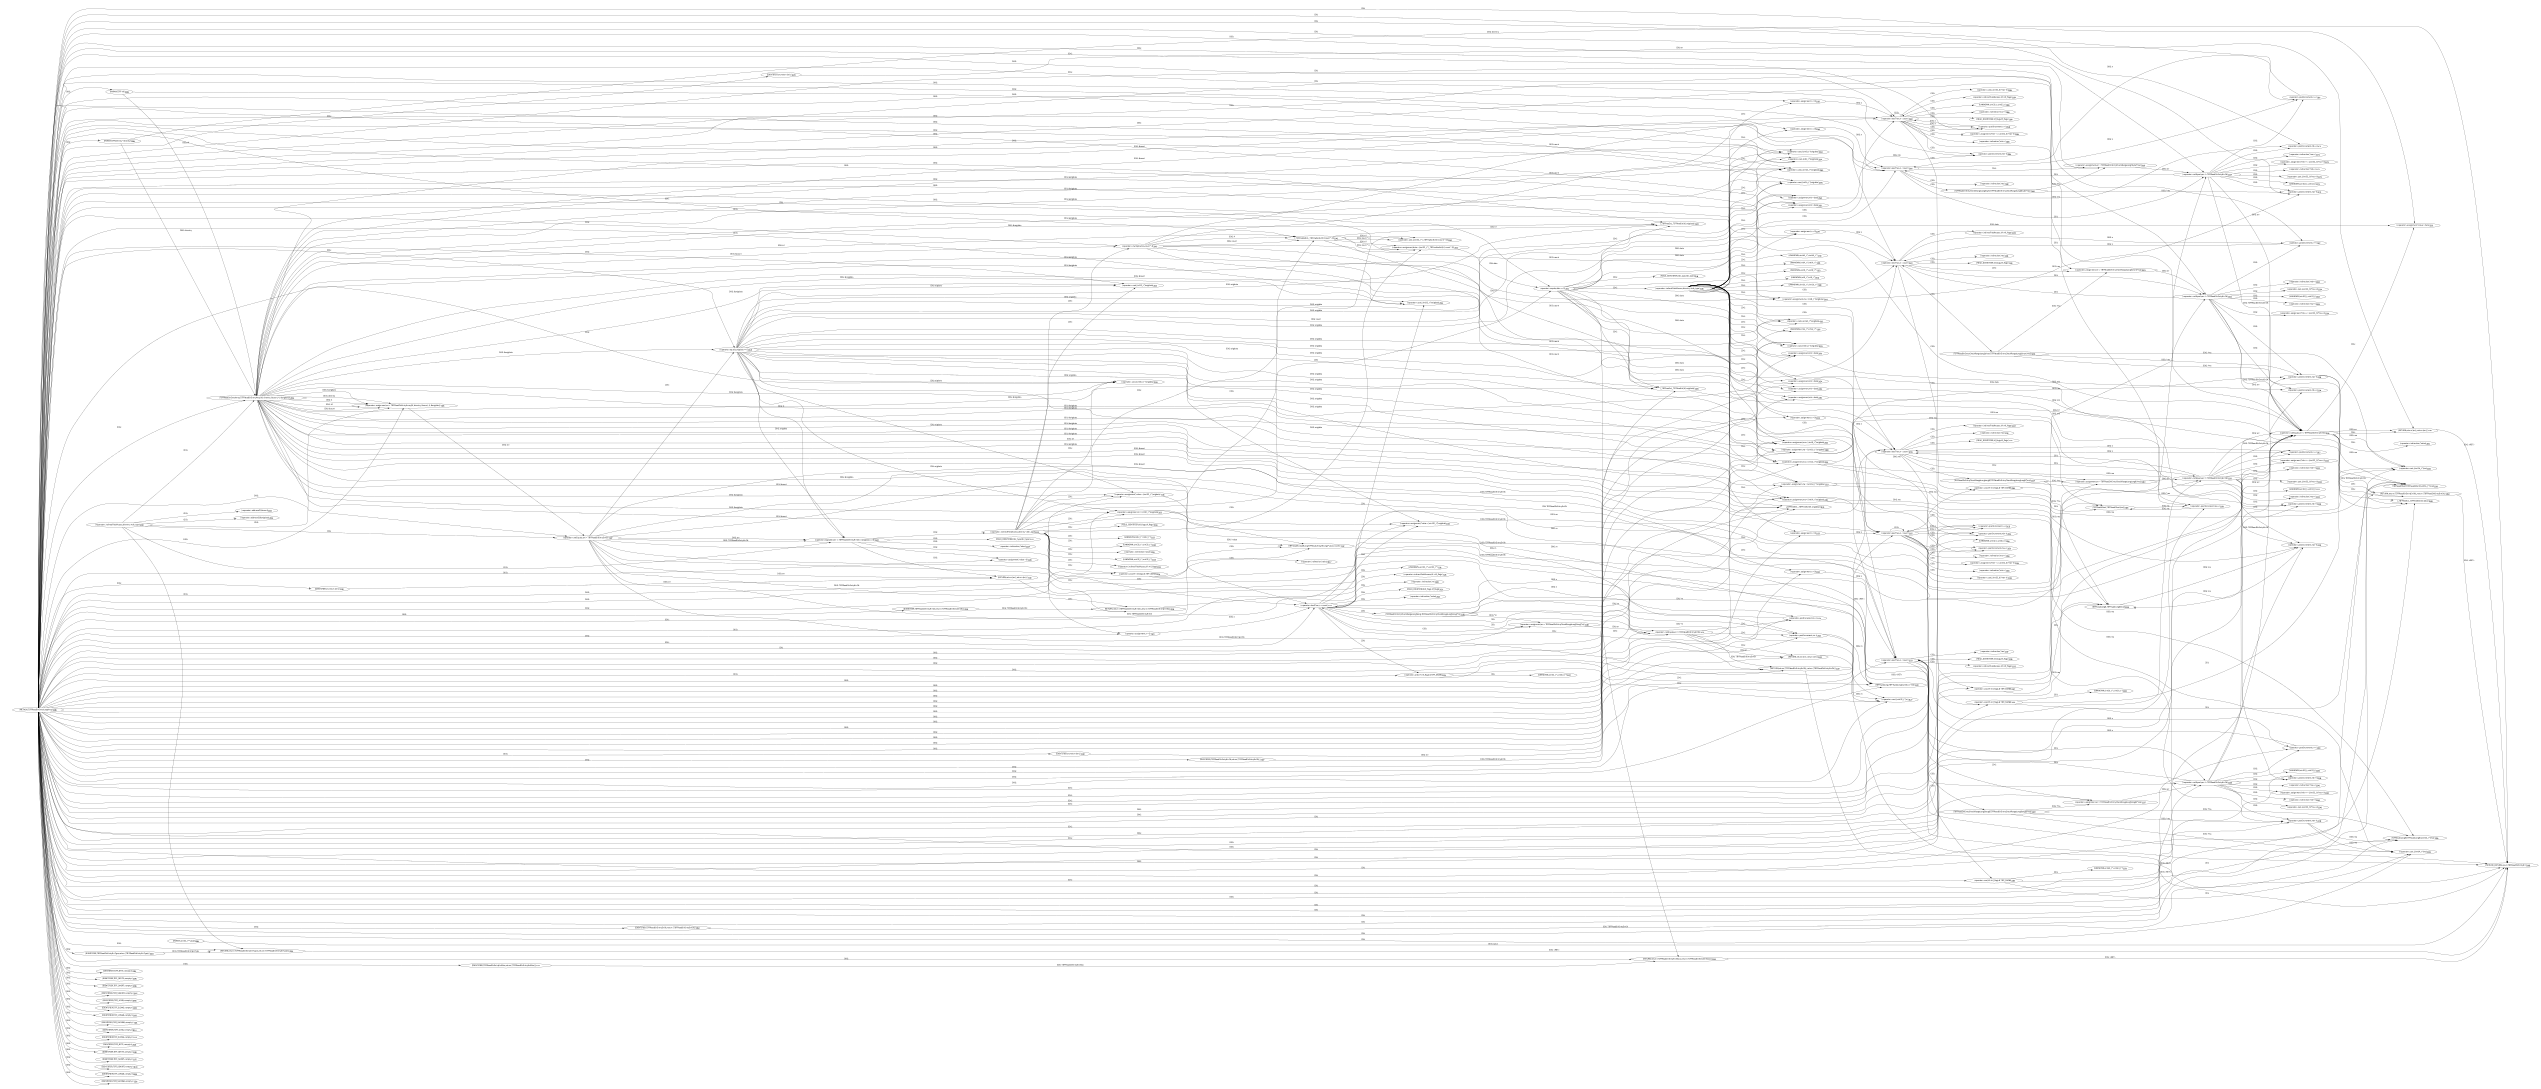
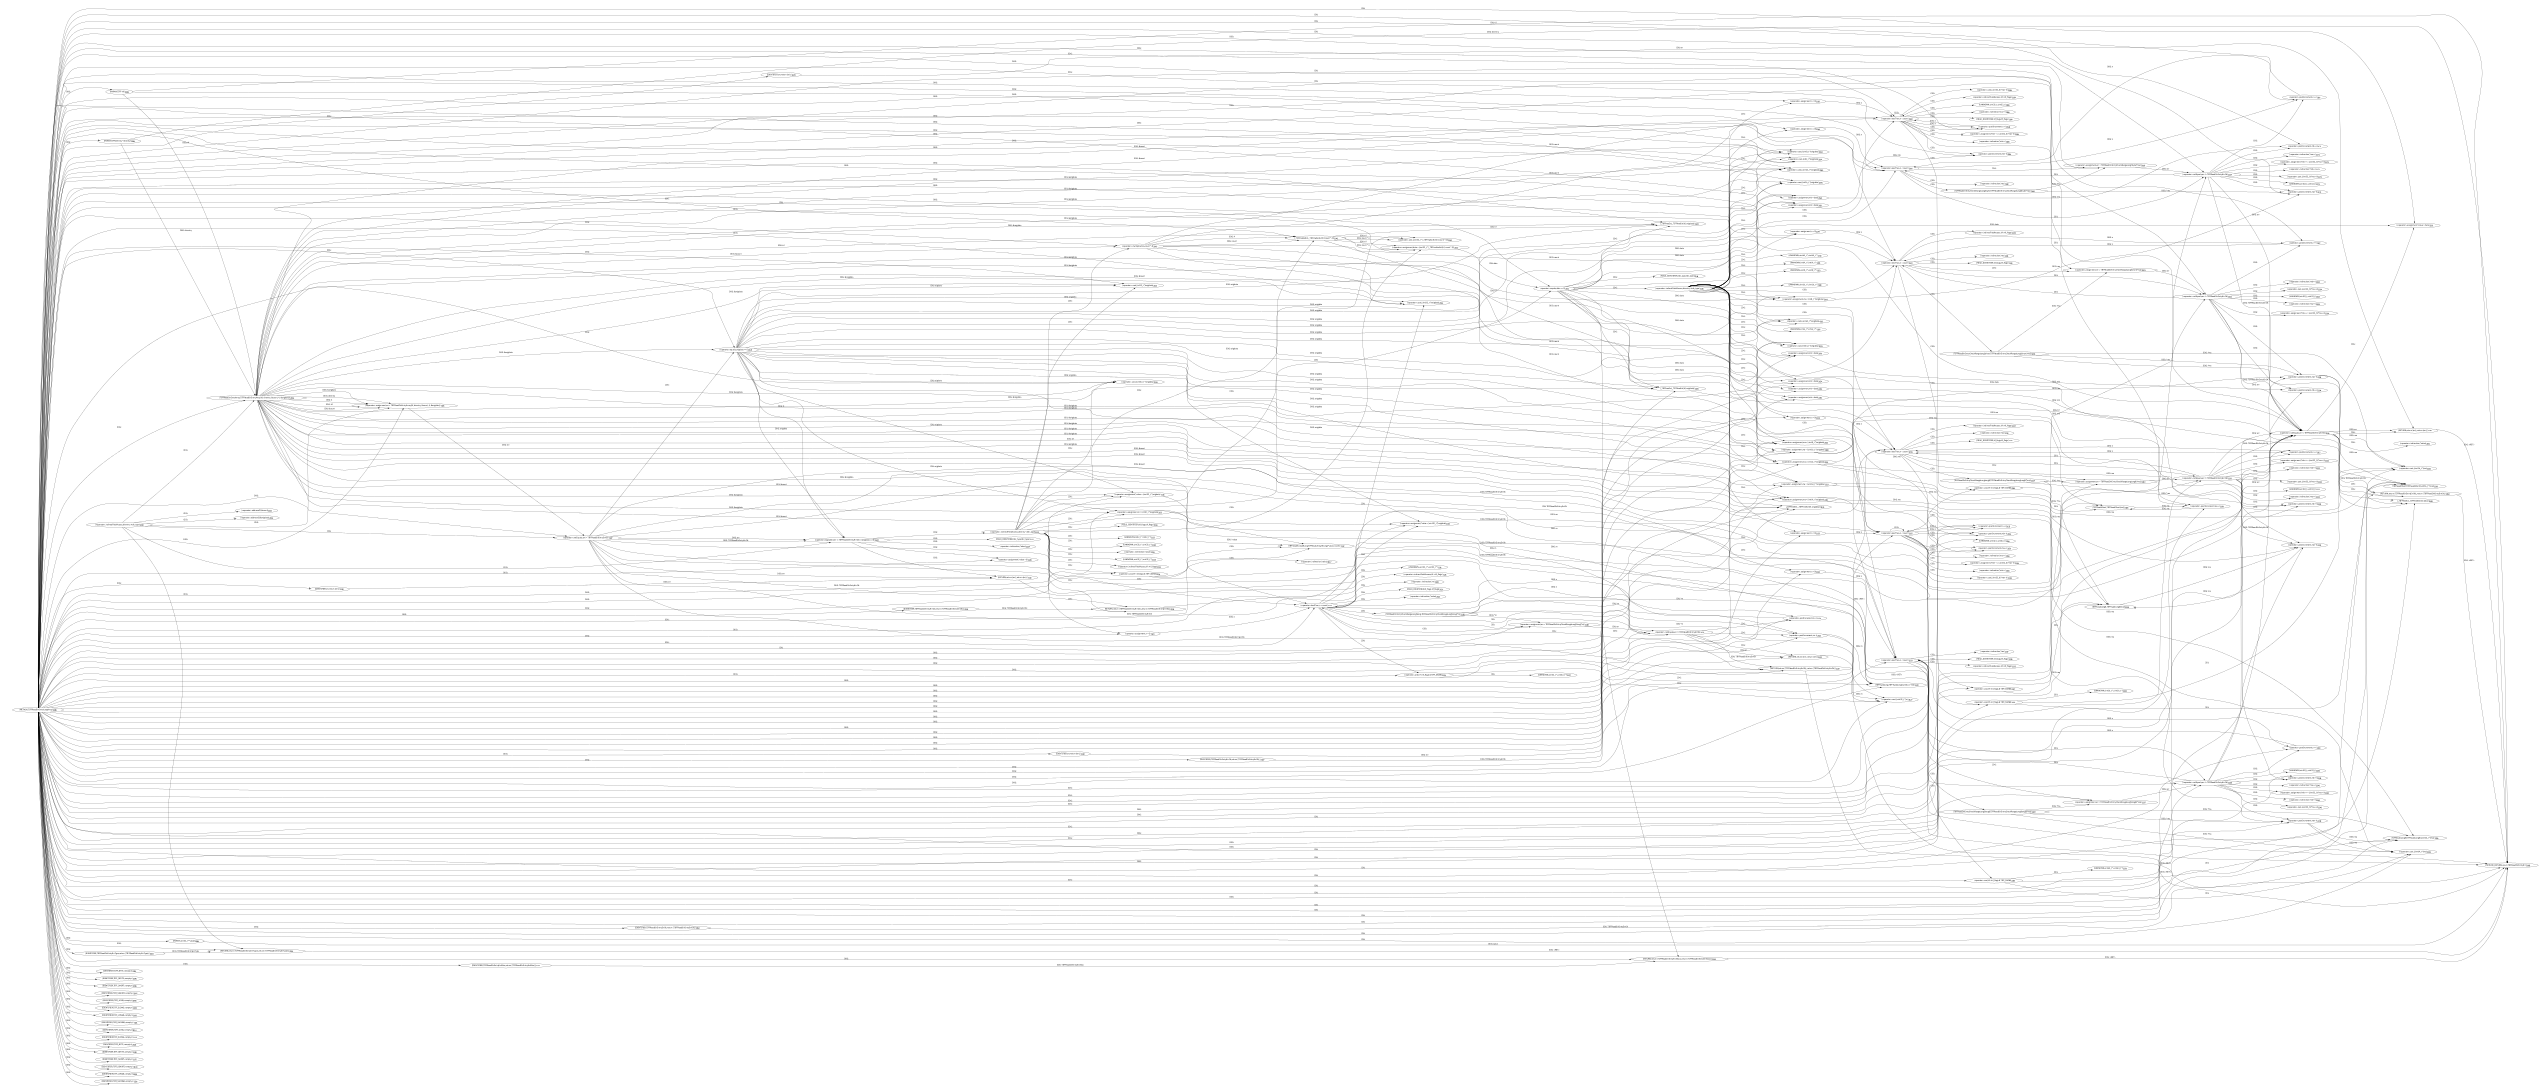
edge "(PARAM,TIFF *tif)" -> "(METHOD_RETURN,enum TIFFReadDirEntryErr)": added, label "DDG: tif"
node "(UNKNOWN,int8_t *,int8_t *)": removed
edge "(<operator>.equals,origdata == 0)" -> "(<operator>.cast,(uint16_t *)origdata)": label "DDG: count" -> "DDG: origdata"
edge "(<operator>.equals,origdata == 0)" -> "(UNKNOWN,int16_t *,int16_t *)": now "(<operator>.equals,origdata == 0)" -> "(<operator>.assignment,ma = (int8_t *)origdata)"
edge "(METHOD,TIFFReadDirEntryLongArray)" -> "(PARAM,uint32_t **value)": added, label "DDG:"
